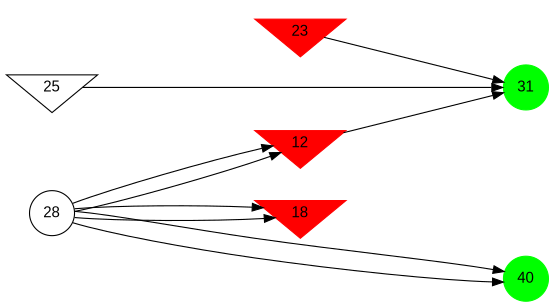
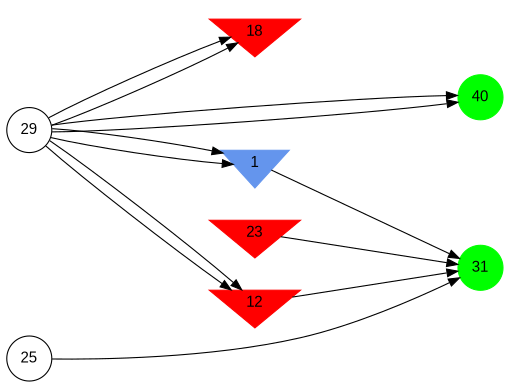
node "25": shape invtriangle -> circle
node "1": added
node "28": label "28" -> "29"
